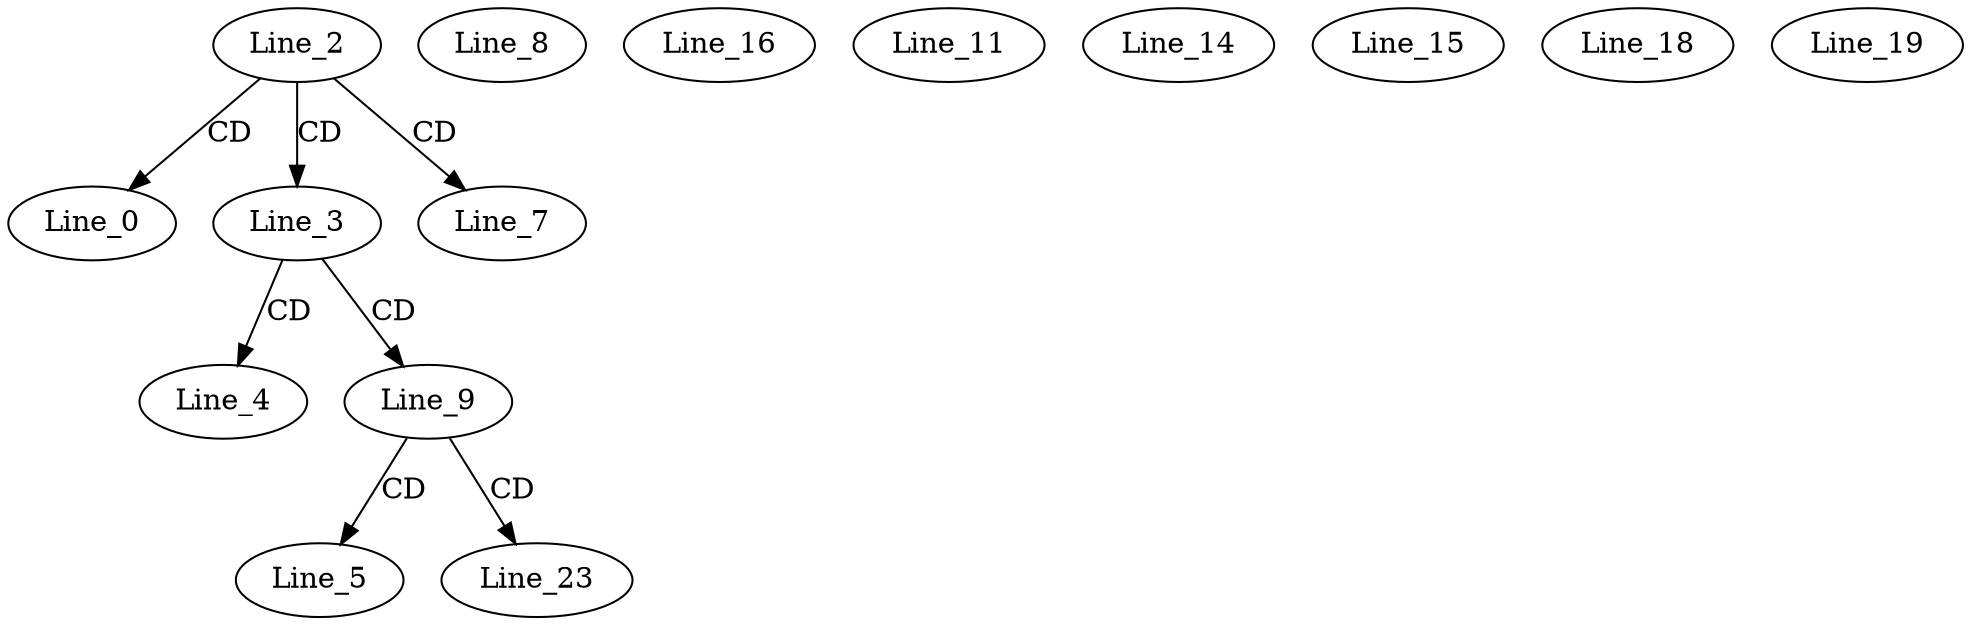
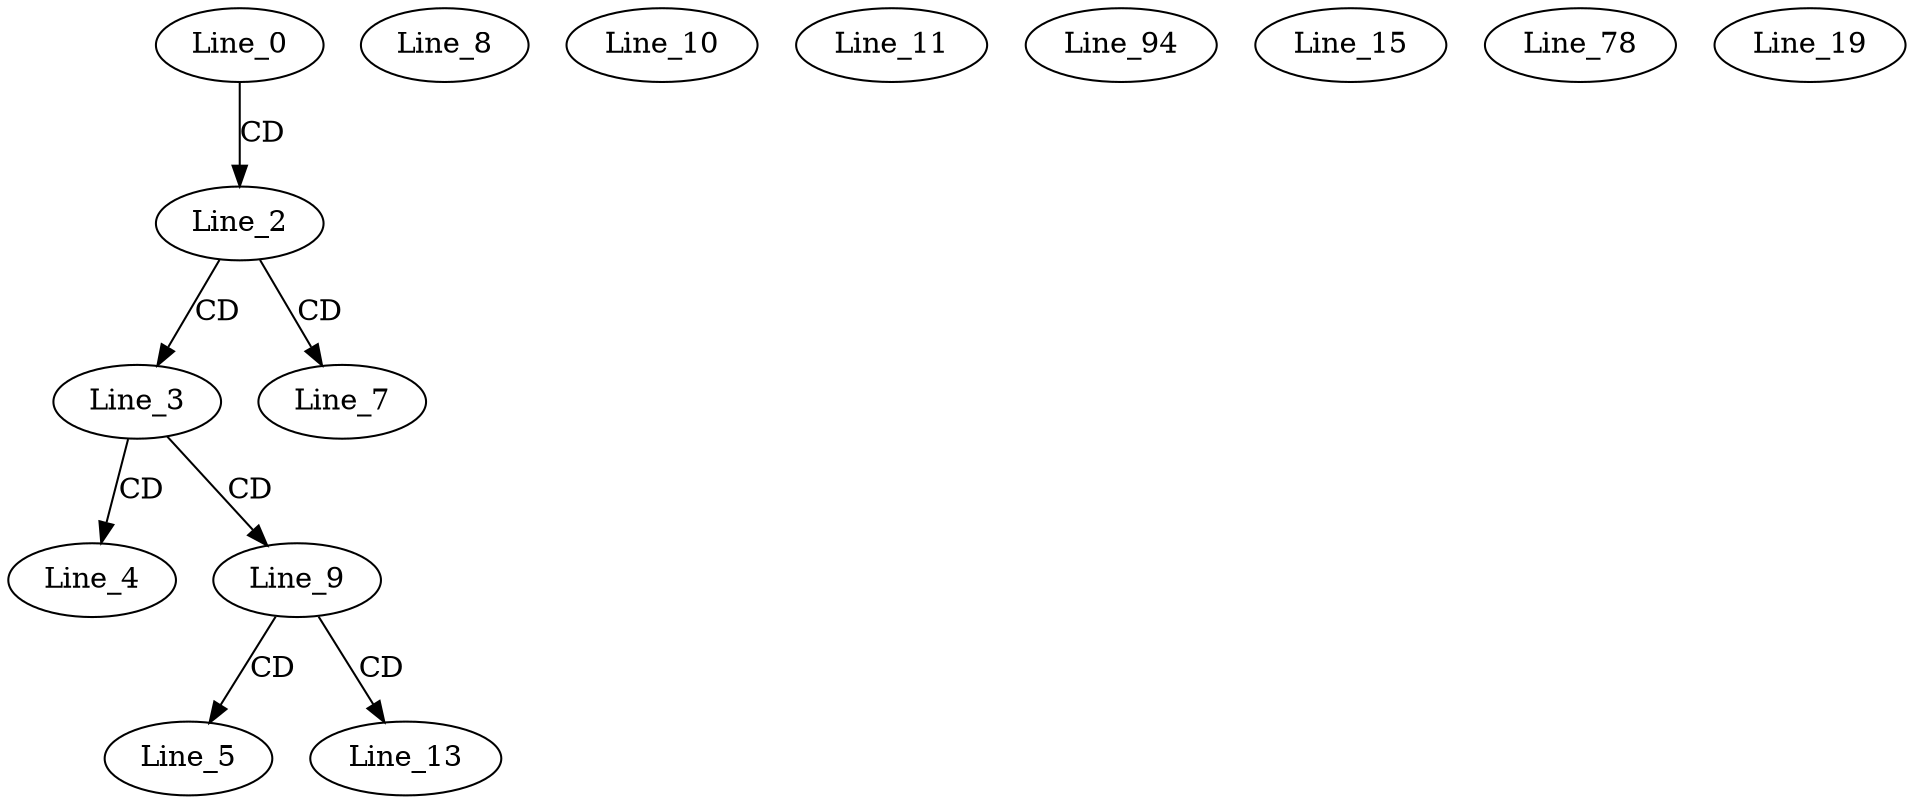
node "Line_16": label "Line_16" -> "Line_10"
node "Line_14": label "Line_14" -> "Line_94"
node "Line_18": label "Line_18" -> "Line_78"
edge "Line_2" -> "Line_0": reversed
node "Line_23": label "Line_23" -> "Line_13"
